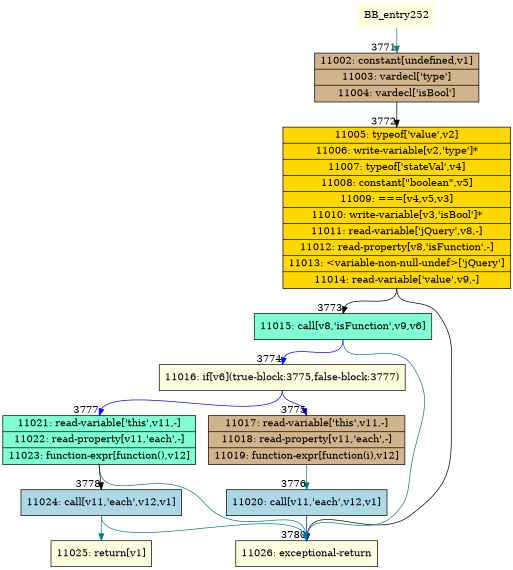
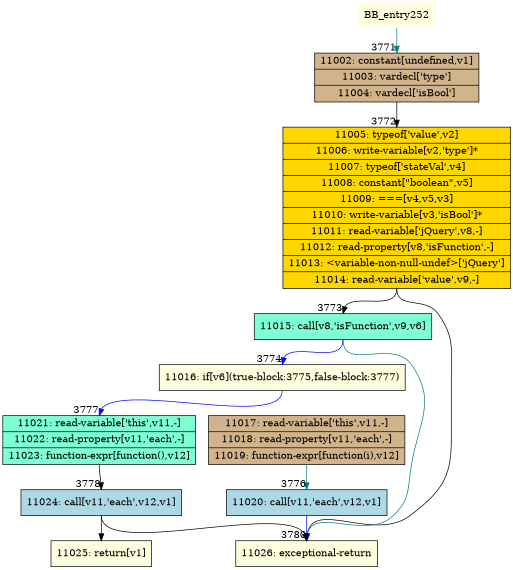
edge "11016: if[v6](true-block:3775,false-block:3777)" -> "11017: read-variable['this',v11,-]": removed
edge "11021: read-variable['this',v11,-]" -> "11026: exceptional-return": removed
edge "11024: call[v11,'each',v12,v1]" -> "11025: return[v1]": color teal -> black
edge "11024: call[v11,'each',v12,v1]" -> "11026: exceptional-return": color teal -> black
